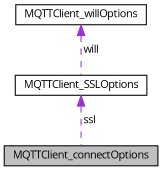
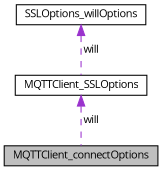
node "MQTTClient_willOptions": label "MQTTClient_willOptions" -> "SSLOptions_willOptions"
edge "MQTTClient_connectOptions" -> "MQTTClient_SSLOptions": label " ssl" -> " will"
